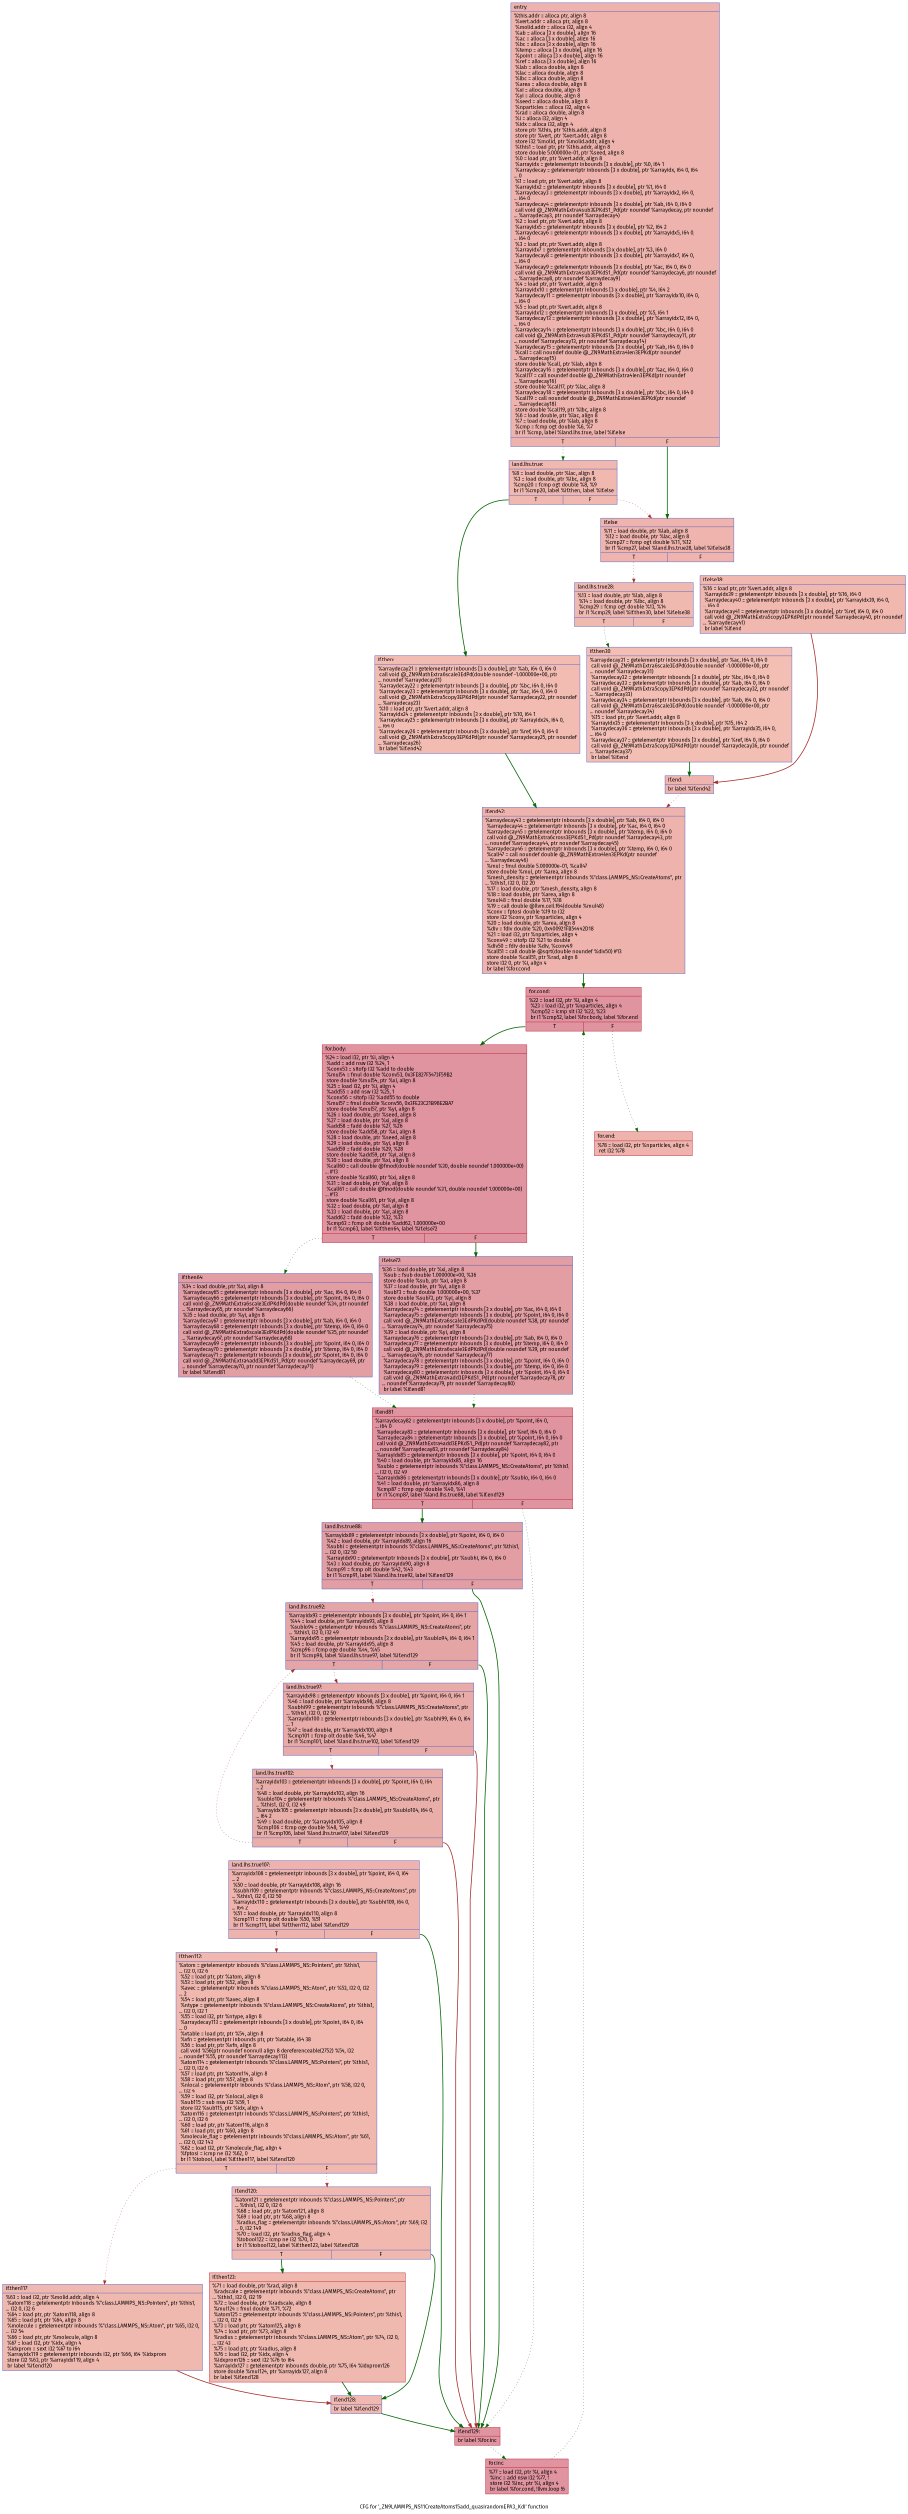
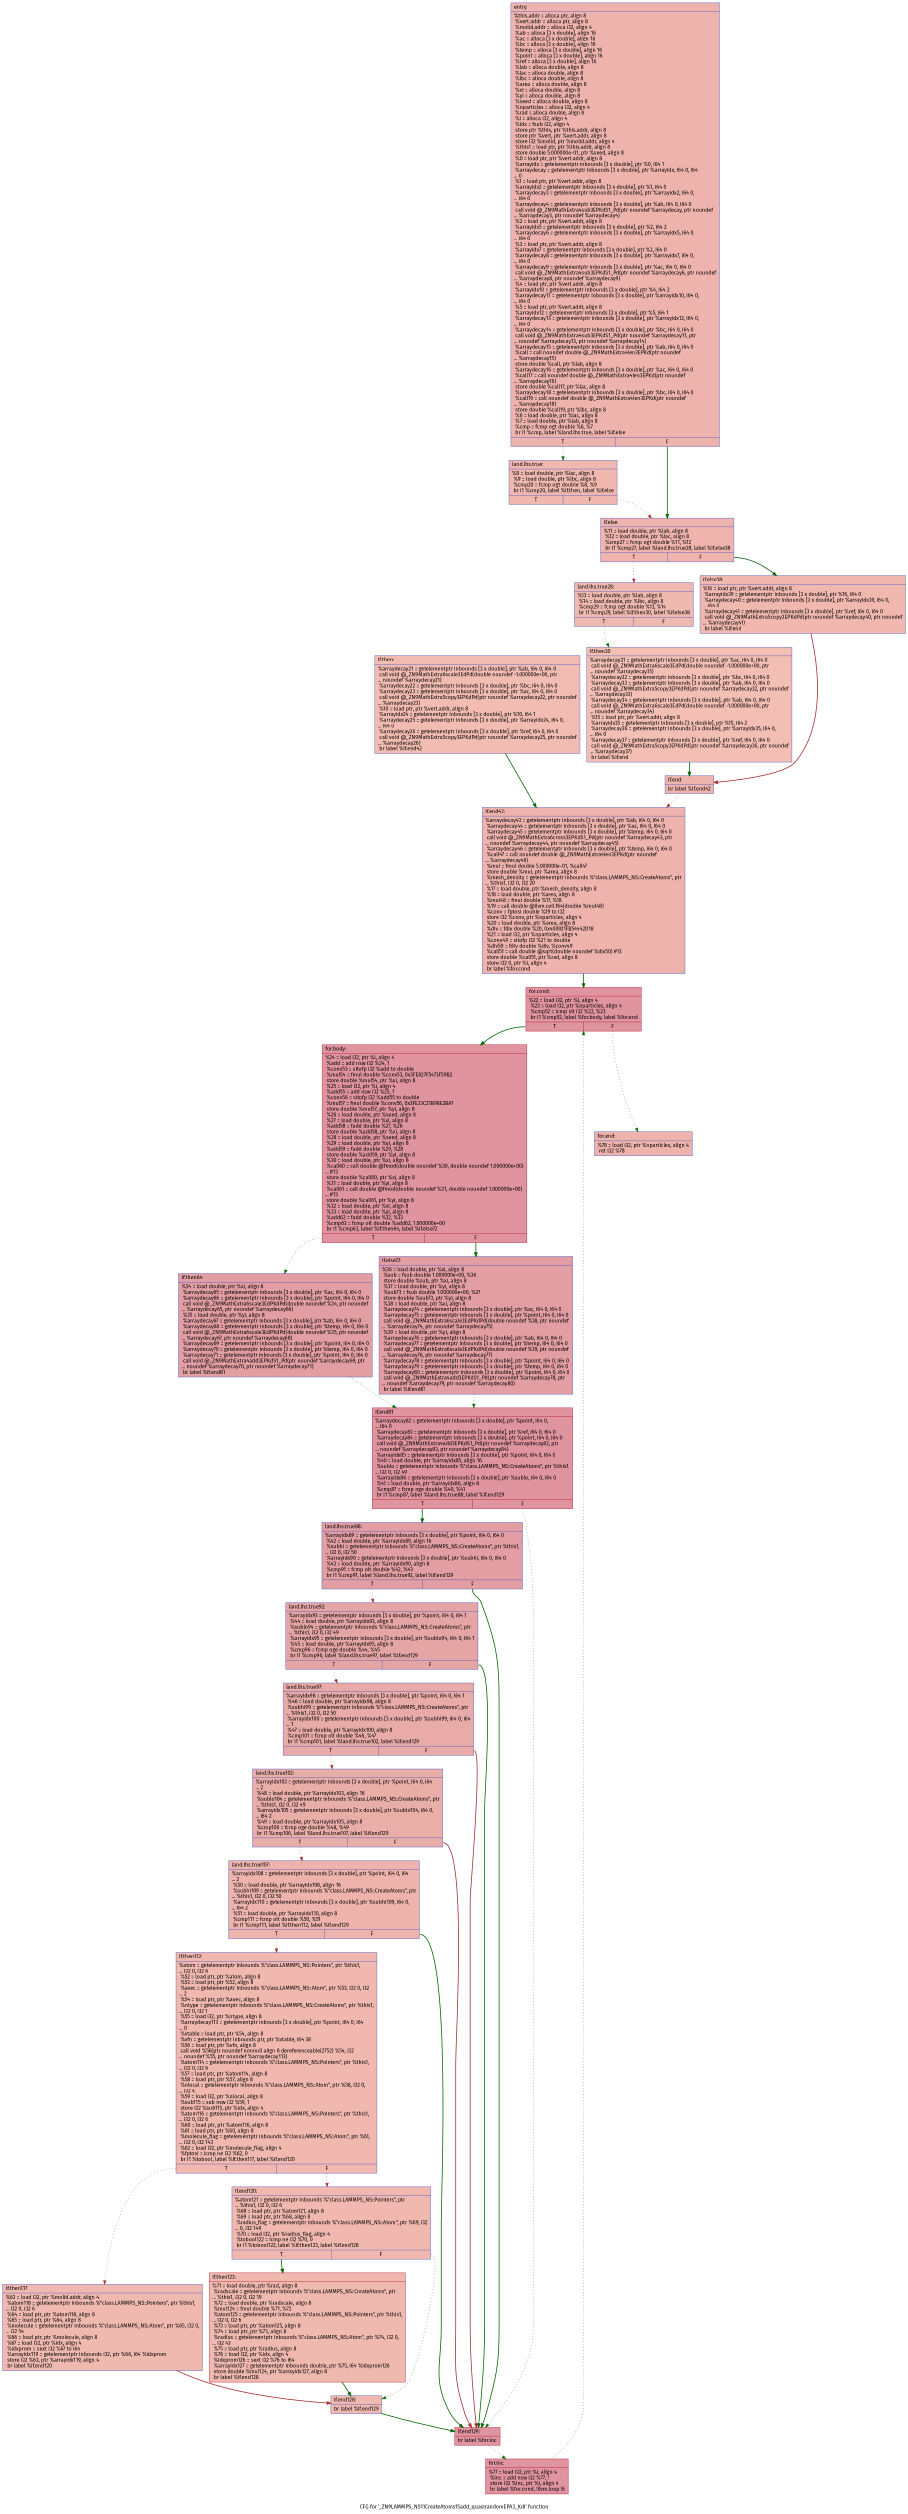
node "entry:": text "%idx = alloca i32, align 4" -> "%idx = fsub i32, align 4"
node "land.lhs.true:": text "%3 = load double, ptr %lbc, align 8" -> "%9 = load double, ptr %lbc, align 8"
edge "if.else:" -> "if.else38:": added
edge "land.lhs.true:" -> "if.then:": removed
node "for.end:": color #b70d28ff -> #3d50c3ff
edge "land.lhs.true102:" -> "land.lhs.true92:": now "land.lhs.true102:" -> "land.lhs.true107:"
edge "if.end120:" -> "if.end128:": style bold -> dotted
